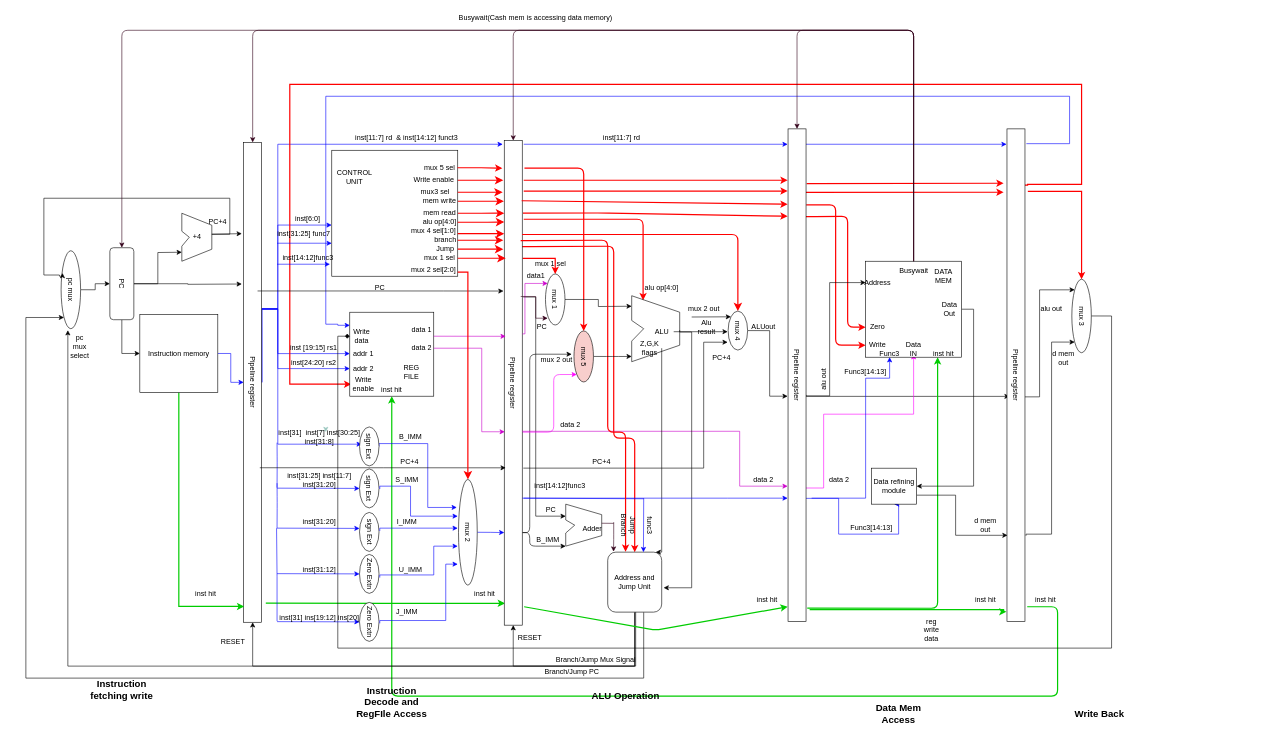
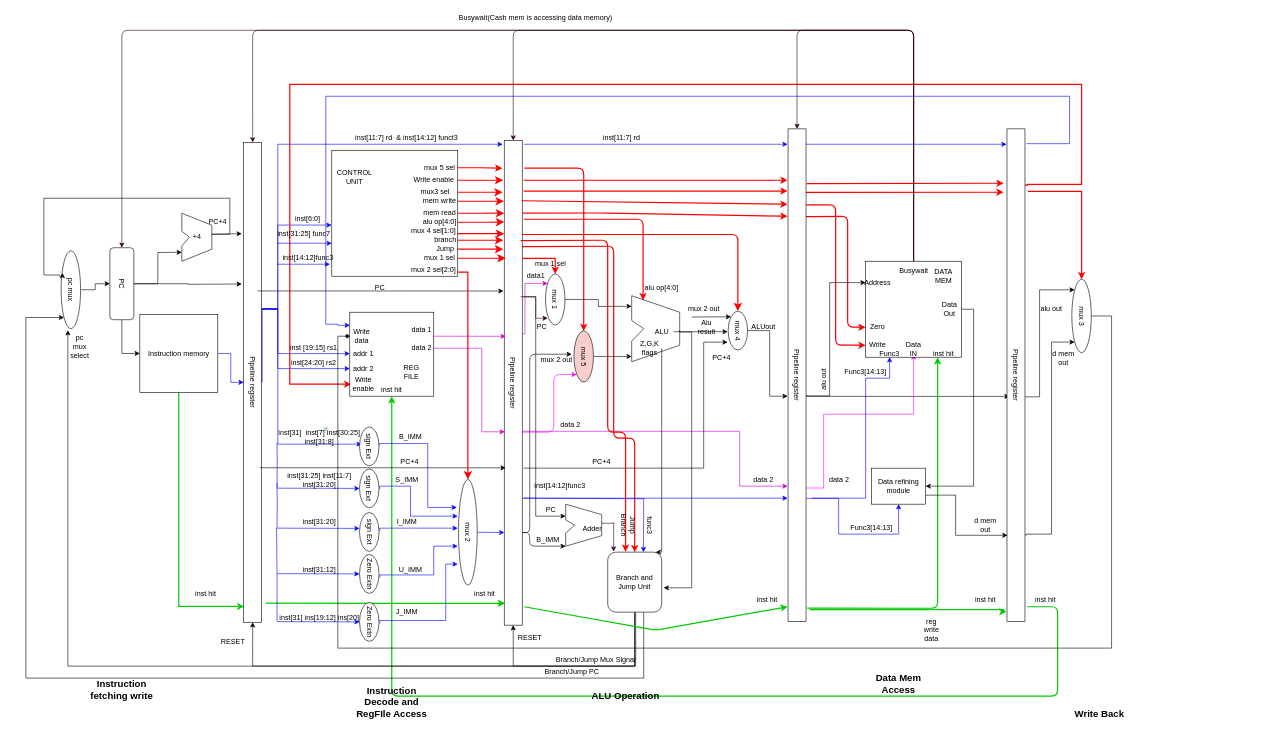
node "Data refining module": size 45x36 -> 54x36
node "Address and Jump Unit": label "Address and Jump Unit" -> "Branch and Jump Unit"
node "Data Mem Access": moved (899, 714) -> (899, 684)
